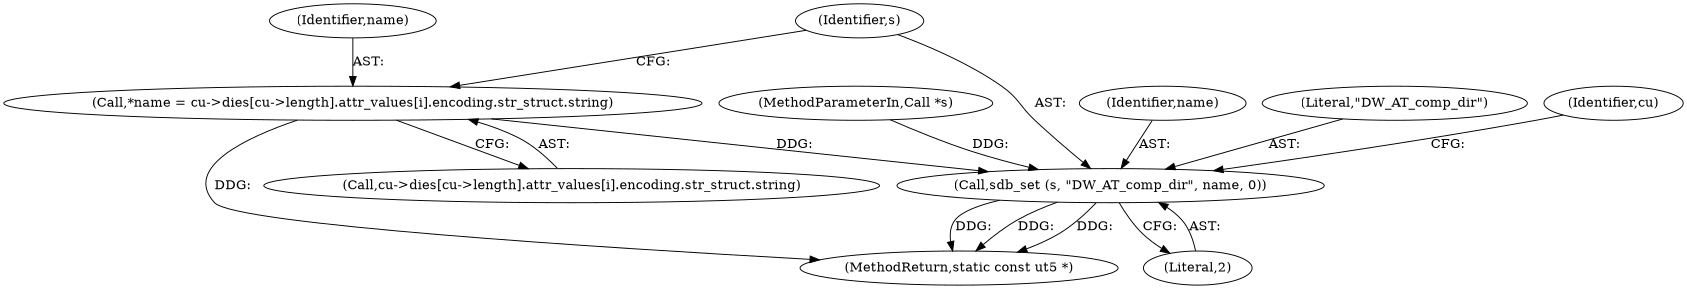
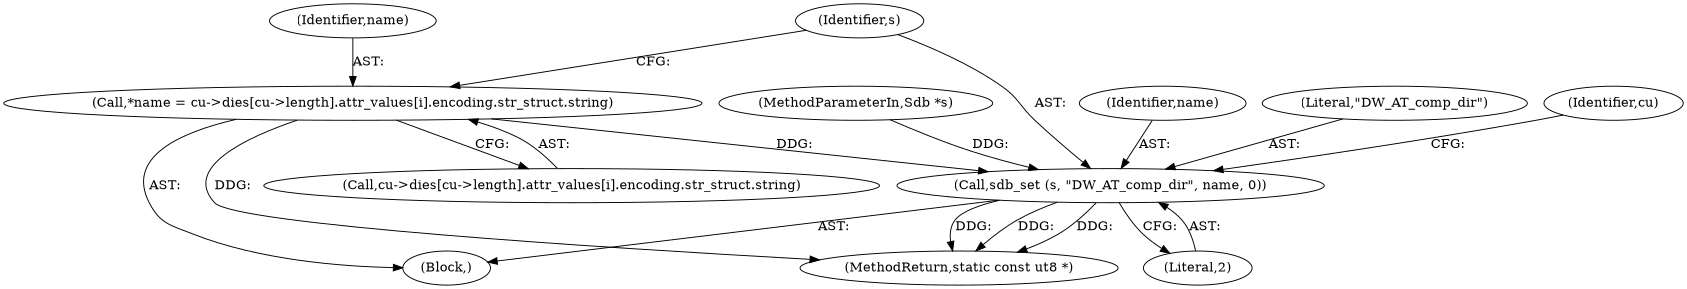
node "(MethodParameterIn,Call *s)": label "(MethodParameterIn,Call *s)" -> "(MethodParameterIn,Sdb *s)"
node "(Block,)": added
node "(MethodReturn,static const ut5 *)": label "(MethodReturn,static const ut5 *)" -> "(MethodReturn,static const ut8 *)"
